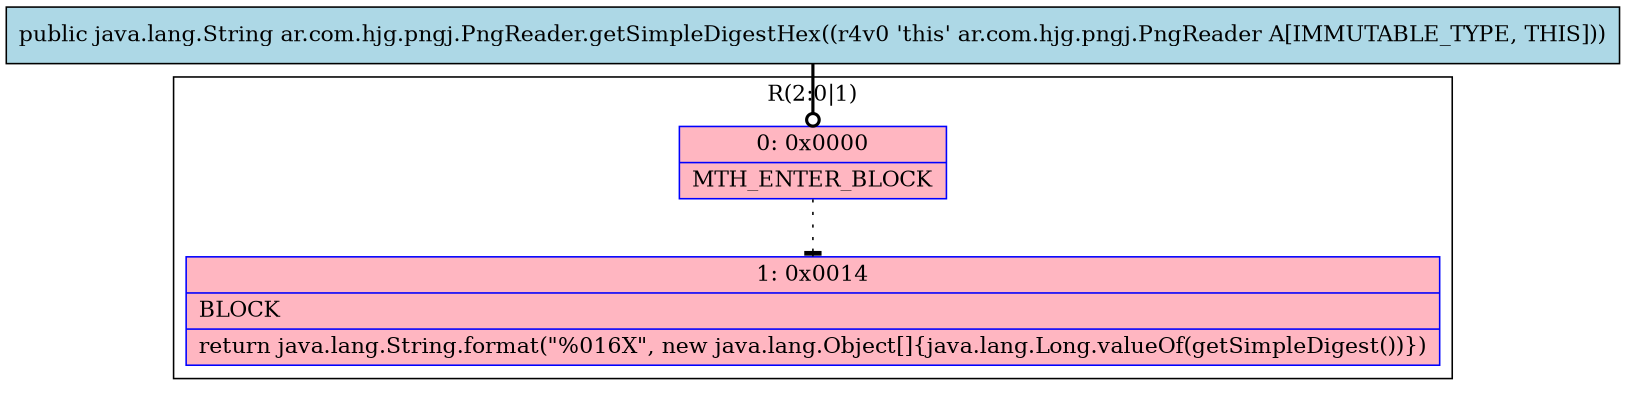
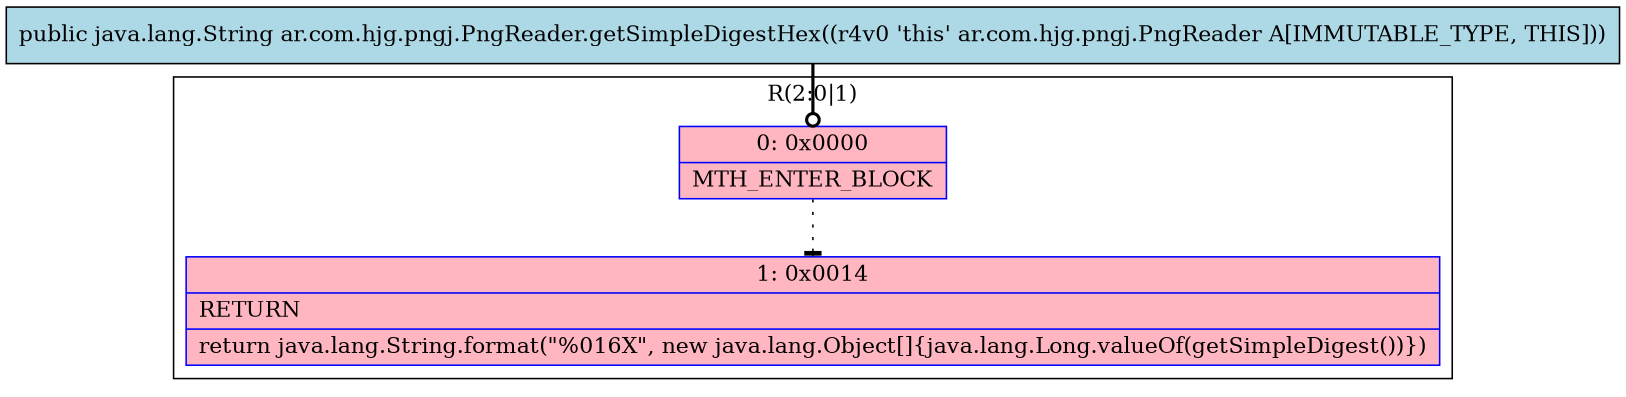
node "1: 0x0014": text "BLOCK" -> "RETURN"
